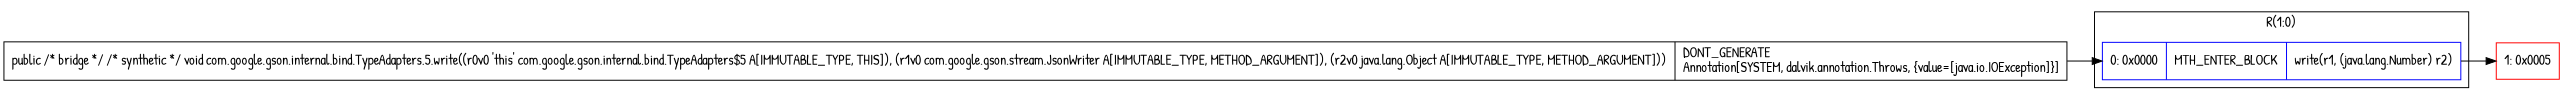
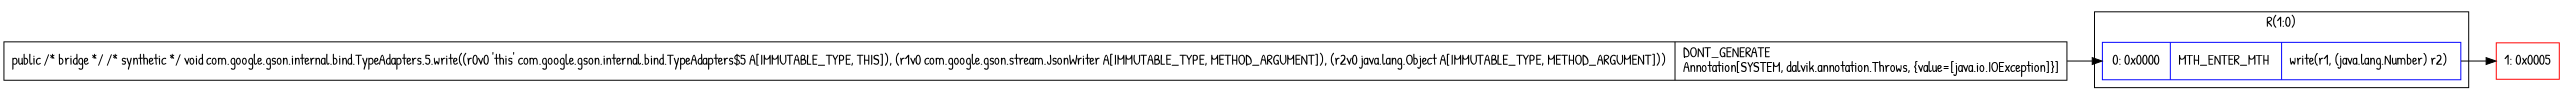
node "0: 0x0000": text "MTH_ENTER_BLOCK" -> "MTH_ENTER_MTH"
